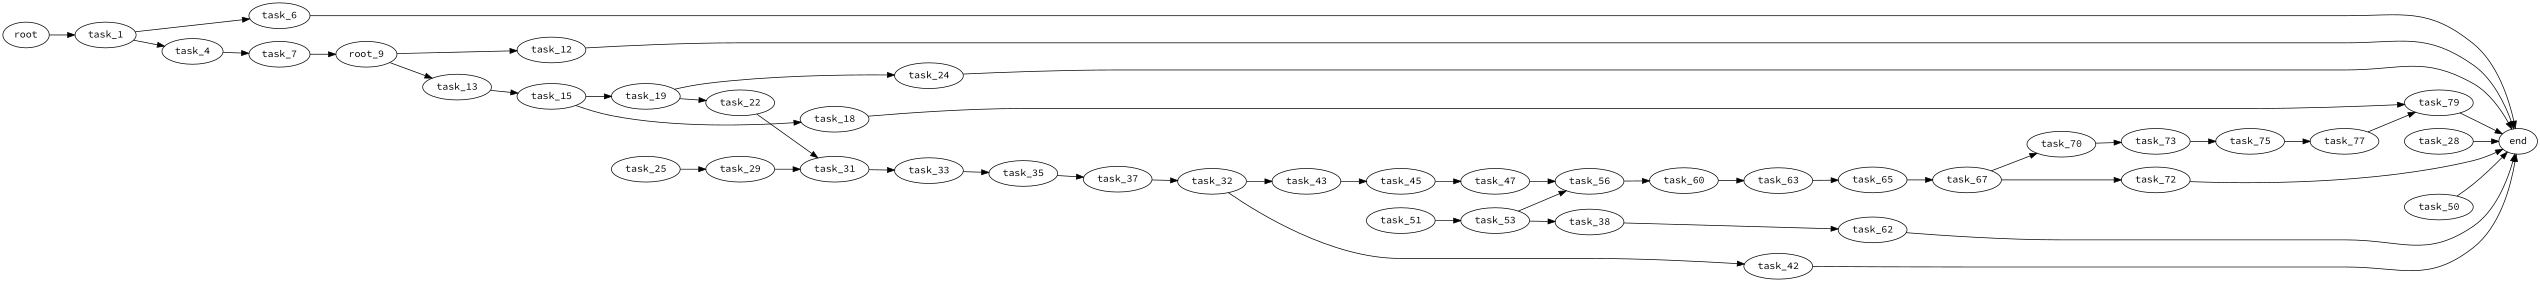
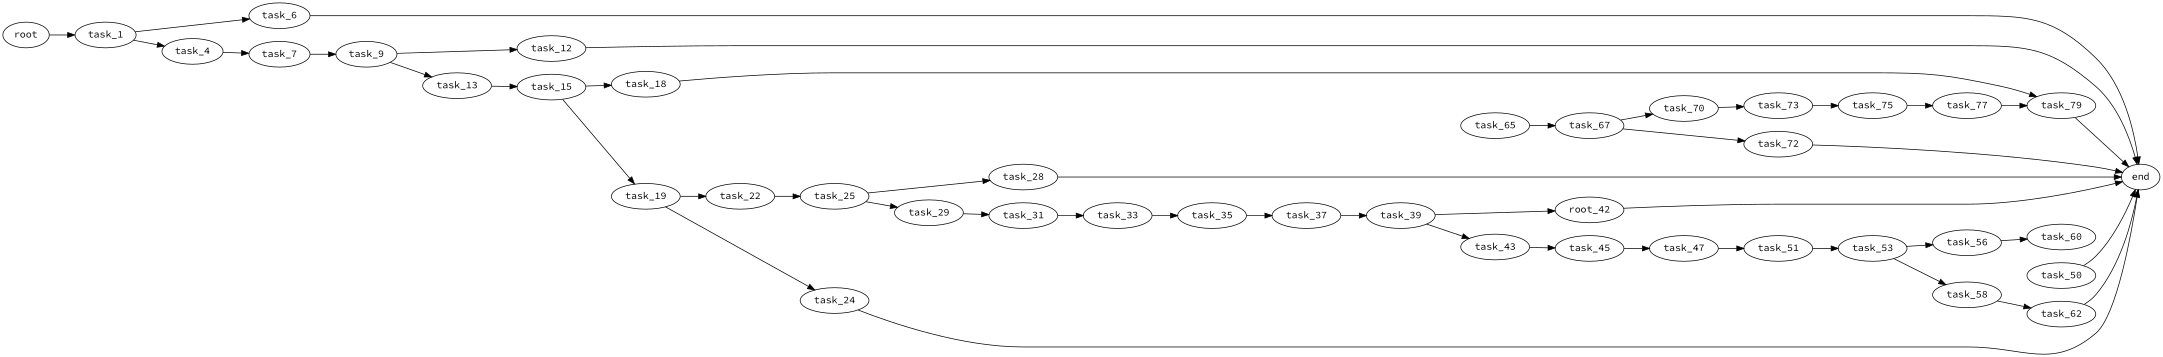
node "root_9": label "root_9" -> "task_9"
edge "task_22" -> "task_31": now "task_22" -> "task_25"
node "task_32": label "task_32" -> "task_39"
edge "task_47" -> "task_56": now "task_47" -> "task_51"
node "task_63": removed
edge "task_25" -> "task_28": added
node "task_38": label "task_38" -> "task_58"
node "task_42": label "task_42" -> "root_42"
